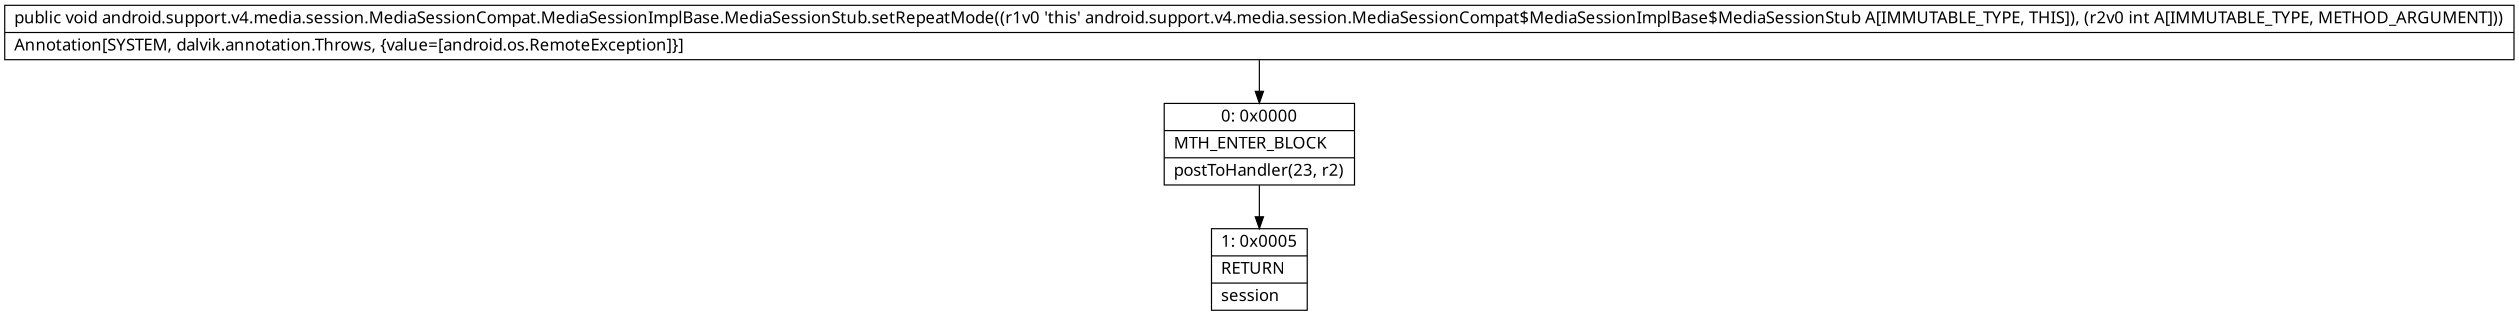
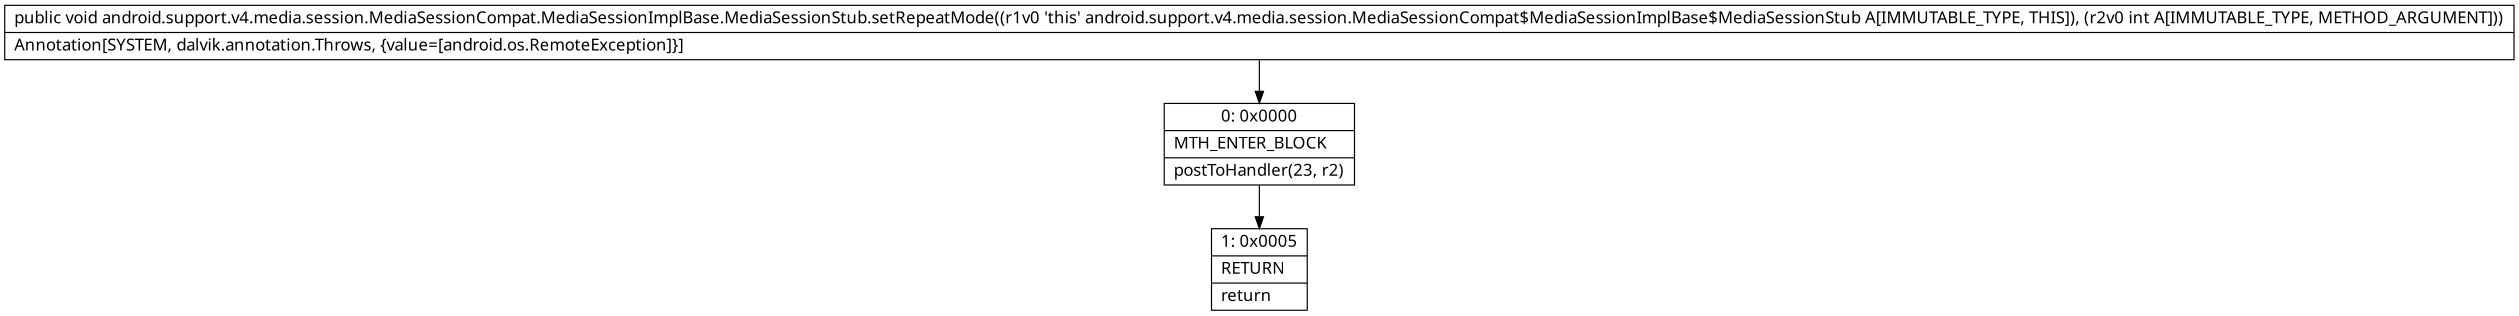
node "1: 0x0005": text "session" -> "return"
